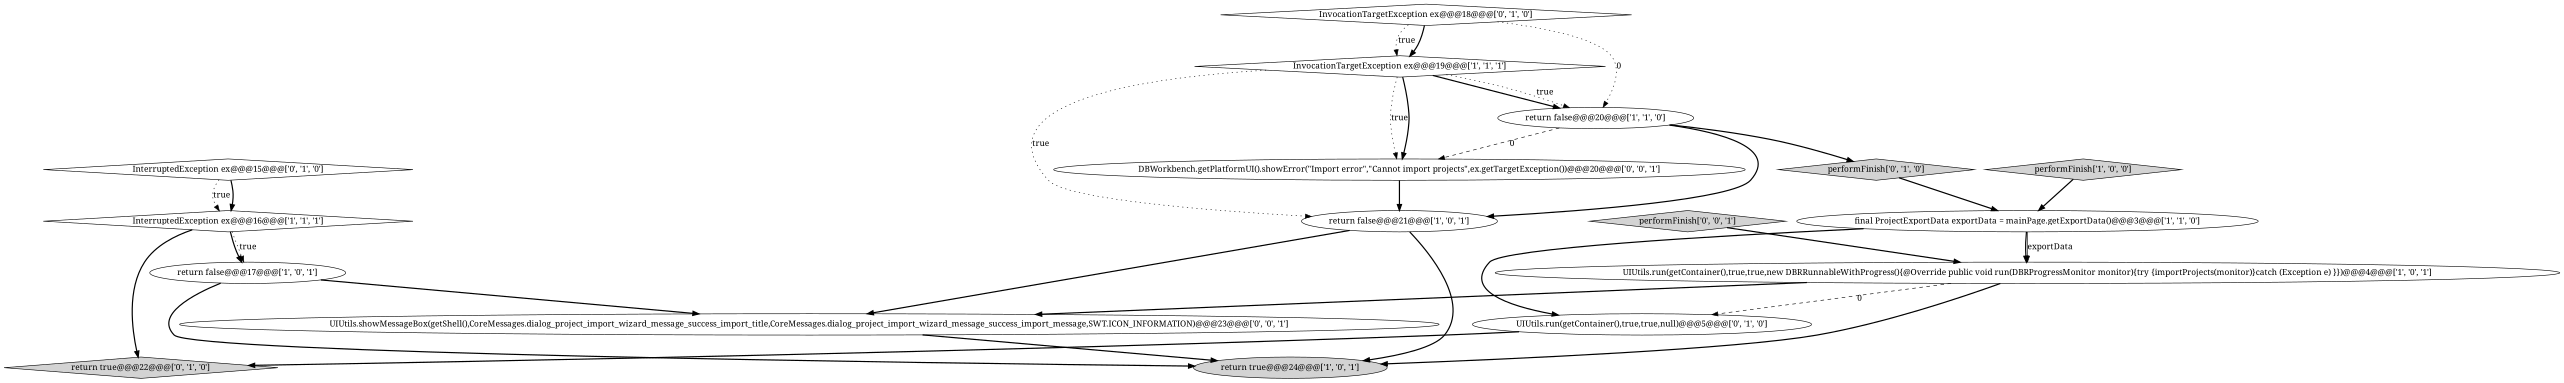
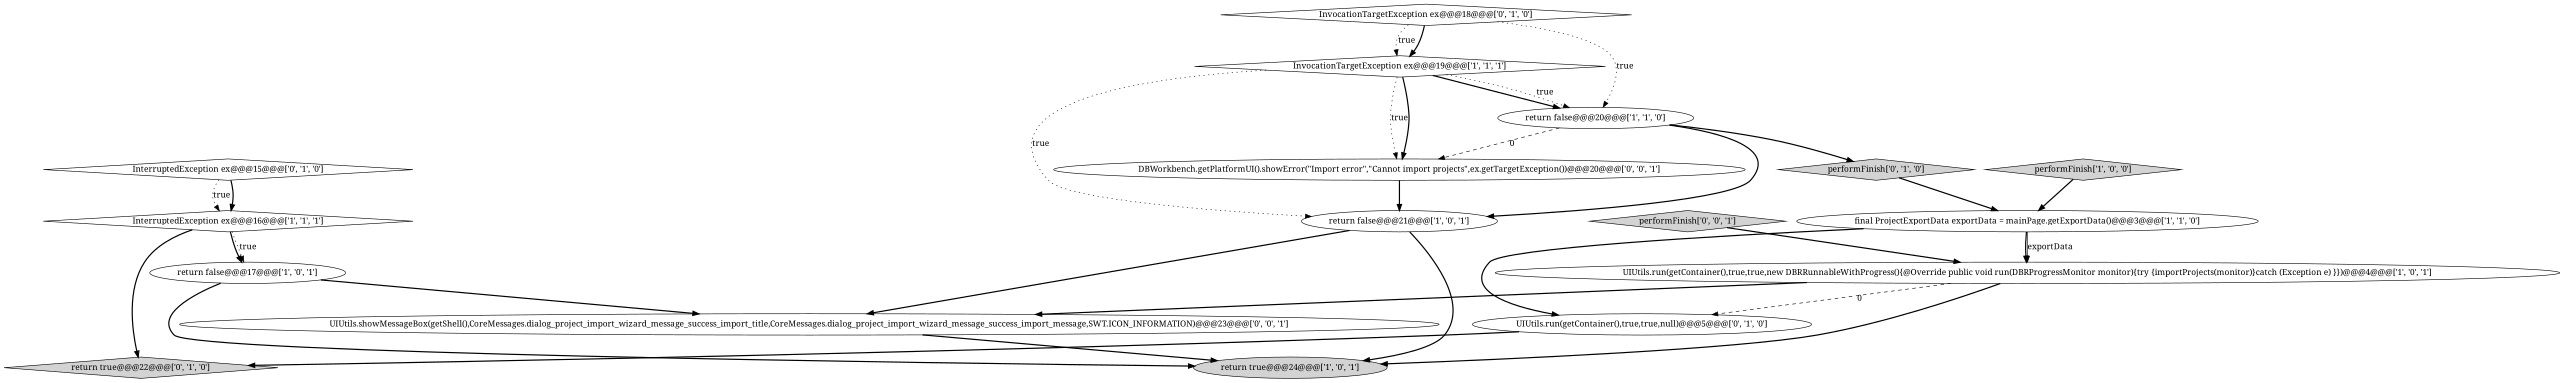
edge "InvocationTargetException ex@@@18@@@['0', '1', '0']" -> "return false@@@20@@@['1', '1', '0']": label "0" -> "true"
